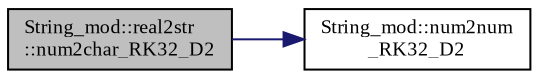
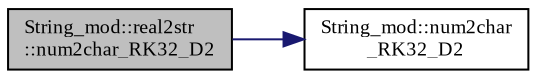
node "String_mod::num2num _RK32_D2": label "String_mod::num2num _RK32_D2" -> "String_mod::num2char _RK32_D2"
